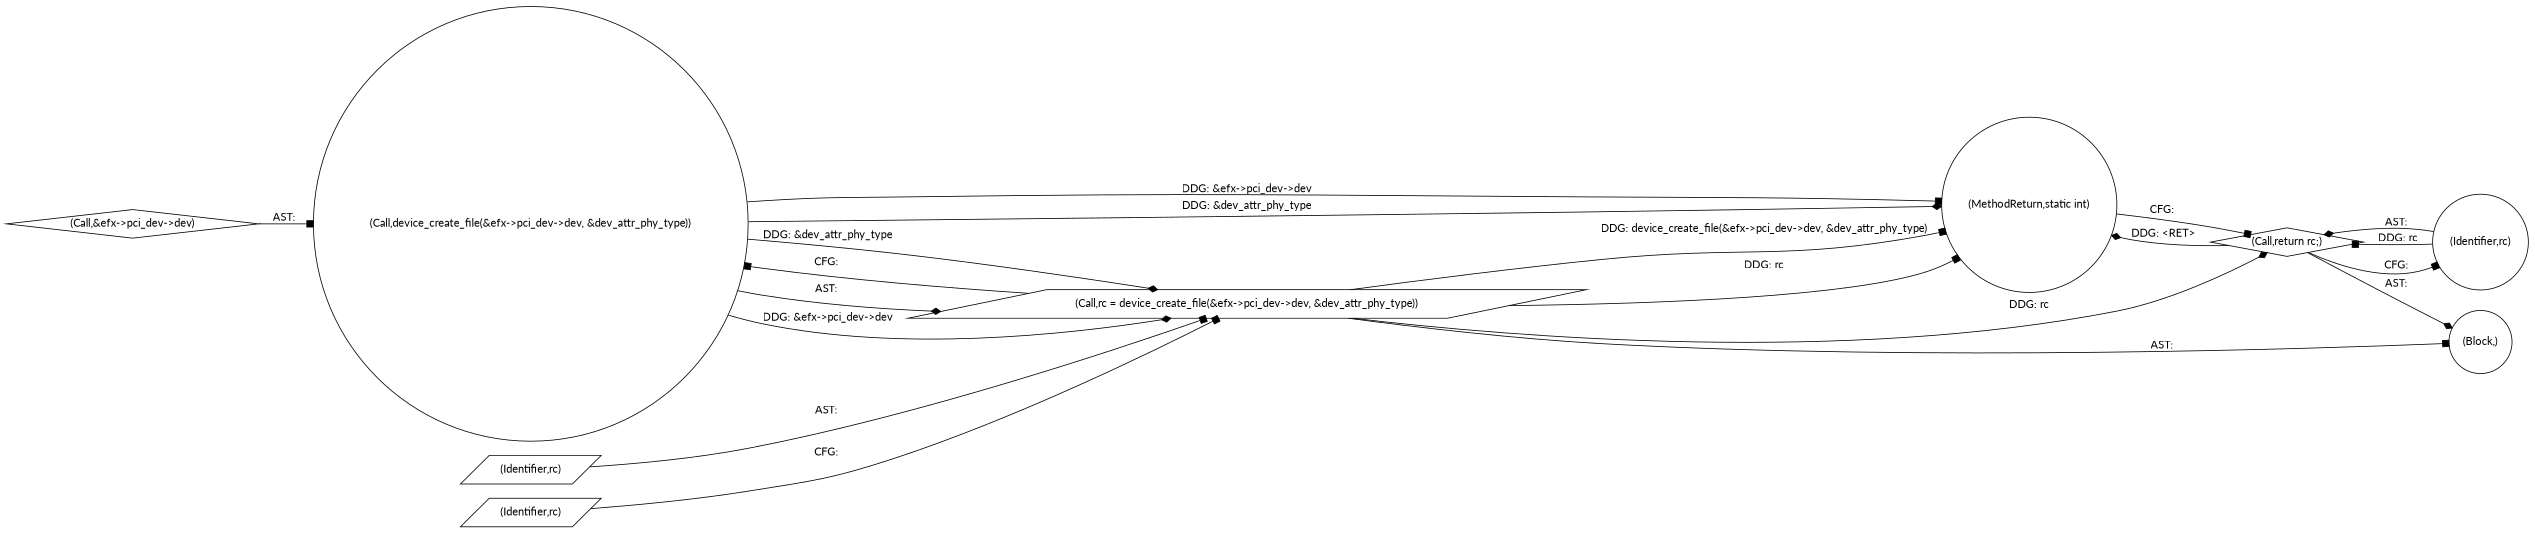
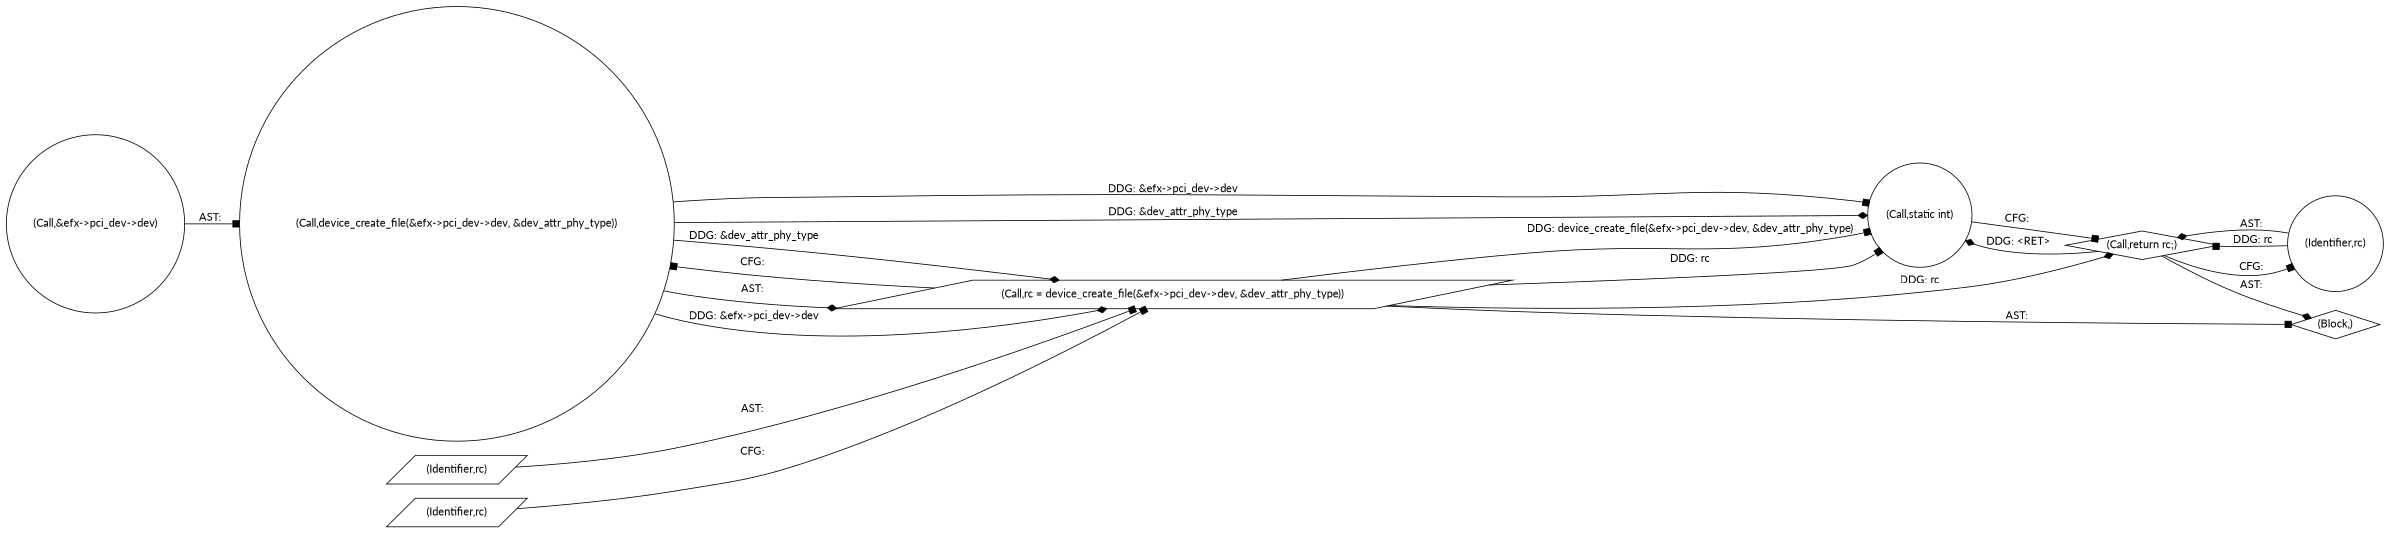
node "(MethodReturn,static int)": label "(MethodReturn,static int)" -> "(Call,static int)"
node "(Call,&efx->pci_dev->dev)": shape diamond -> circle
node "(Block,)": shape circle -> diamond
